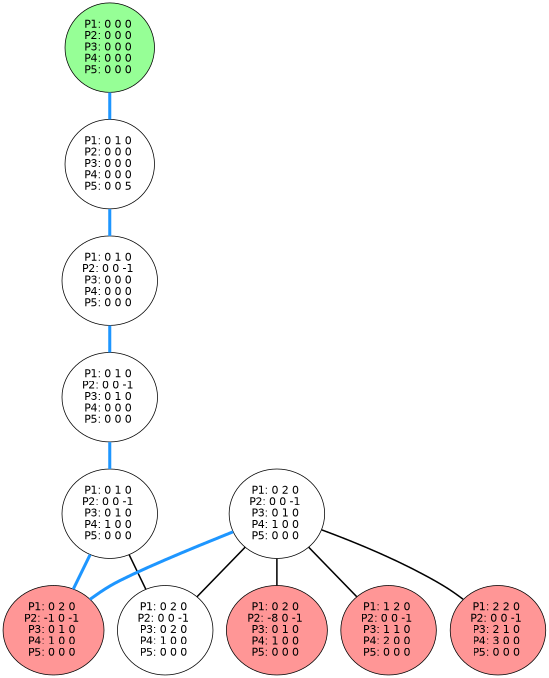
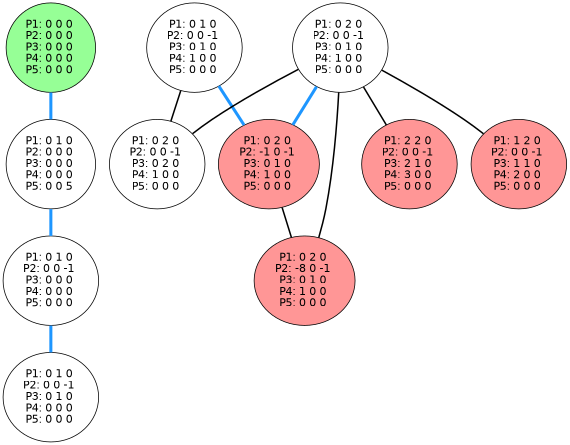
edge "P1: 0 2 0 P2: -1 0 -1 P3: 0 1 0 P4: 1 0 0 P5: 0 0 0" -- "P1: 0 2 0 P2: -8 0 -1 P3: 0 1 0 P4: 1 0 0 P5: 0 0 0": added
edge "P1: 0 1 0 P2: 0 0 -1 P3: 0 1 0 P4: 0 0 0 P5: 0 0 0" -- "P1: 0 1 0 P2: 0 0 -1 P3: 0 1 0 P4: 1 0 0 P5: 0 0 0": removed
